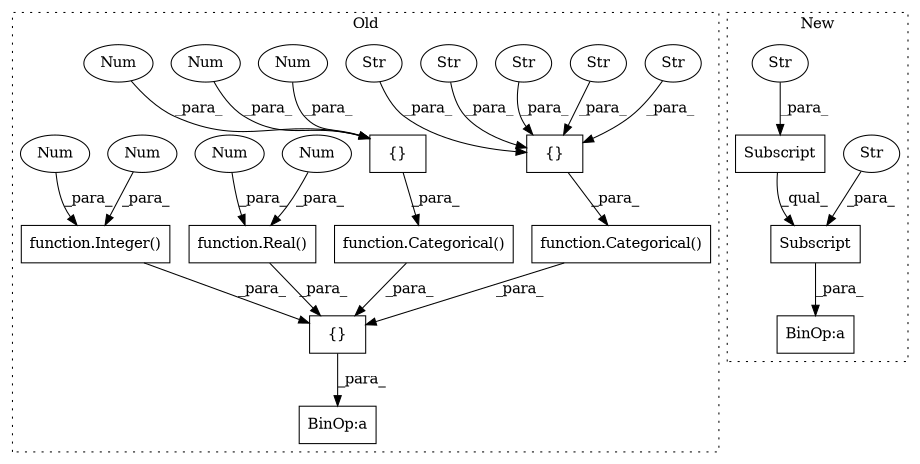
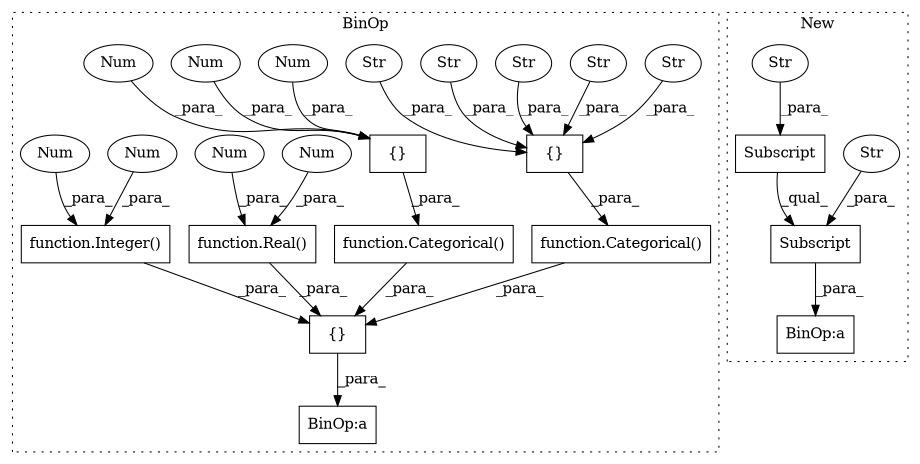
cluster "Old": label "Old" -> "BinOp"
